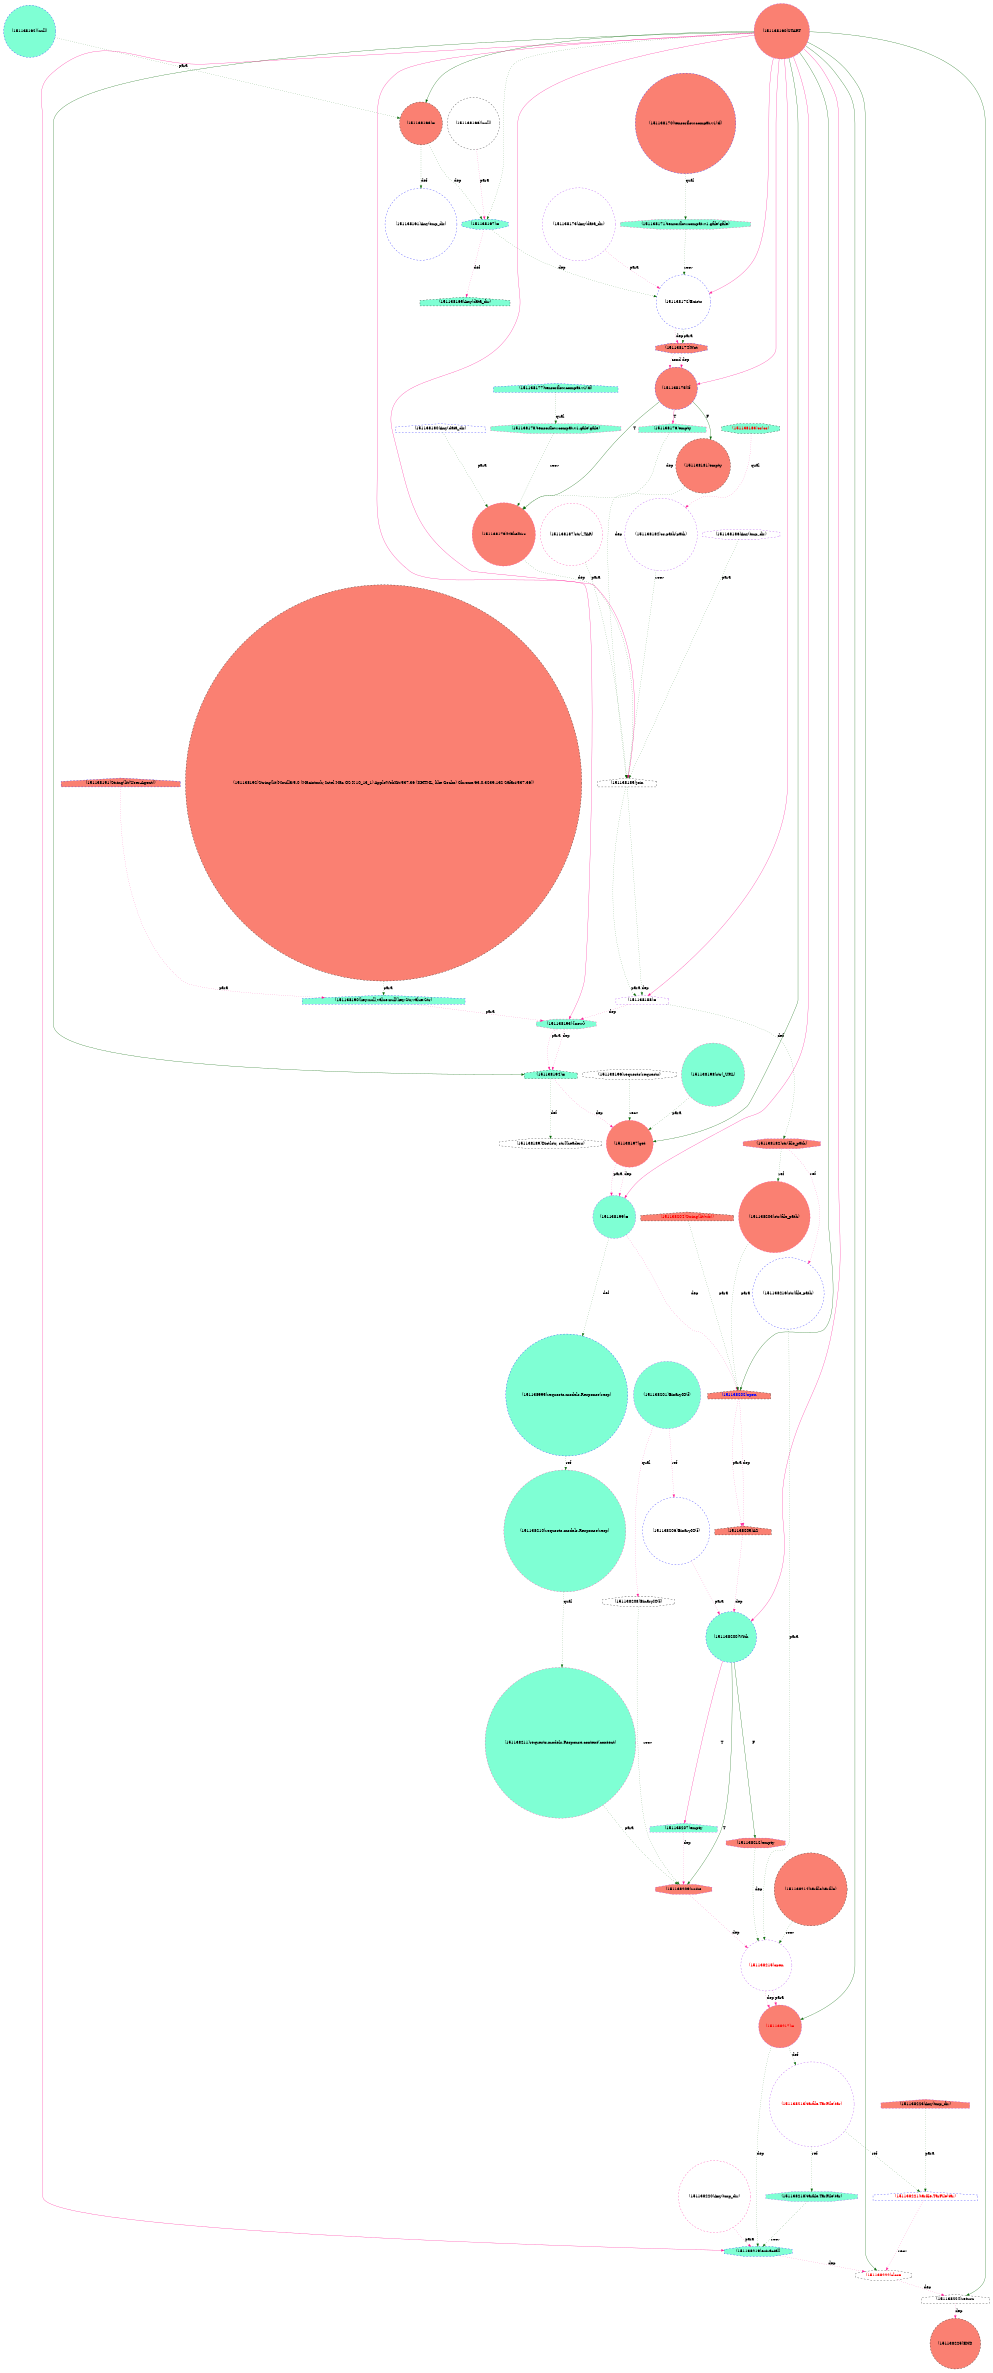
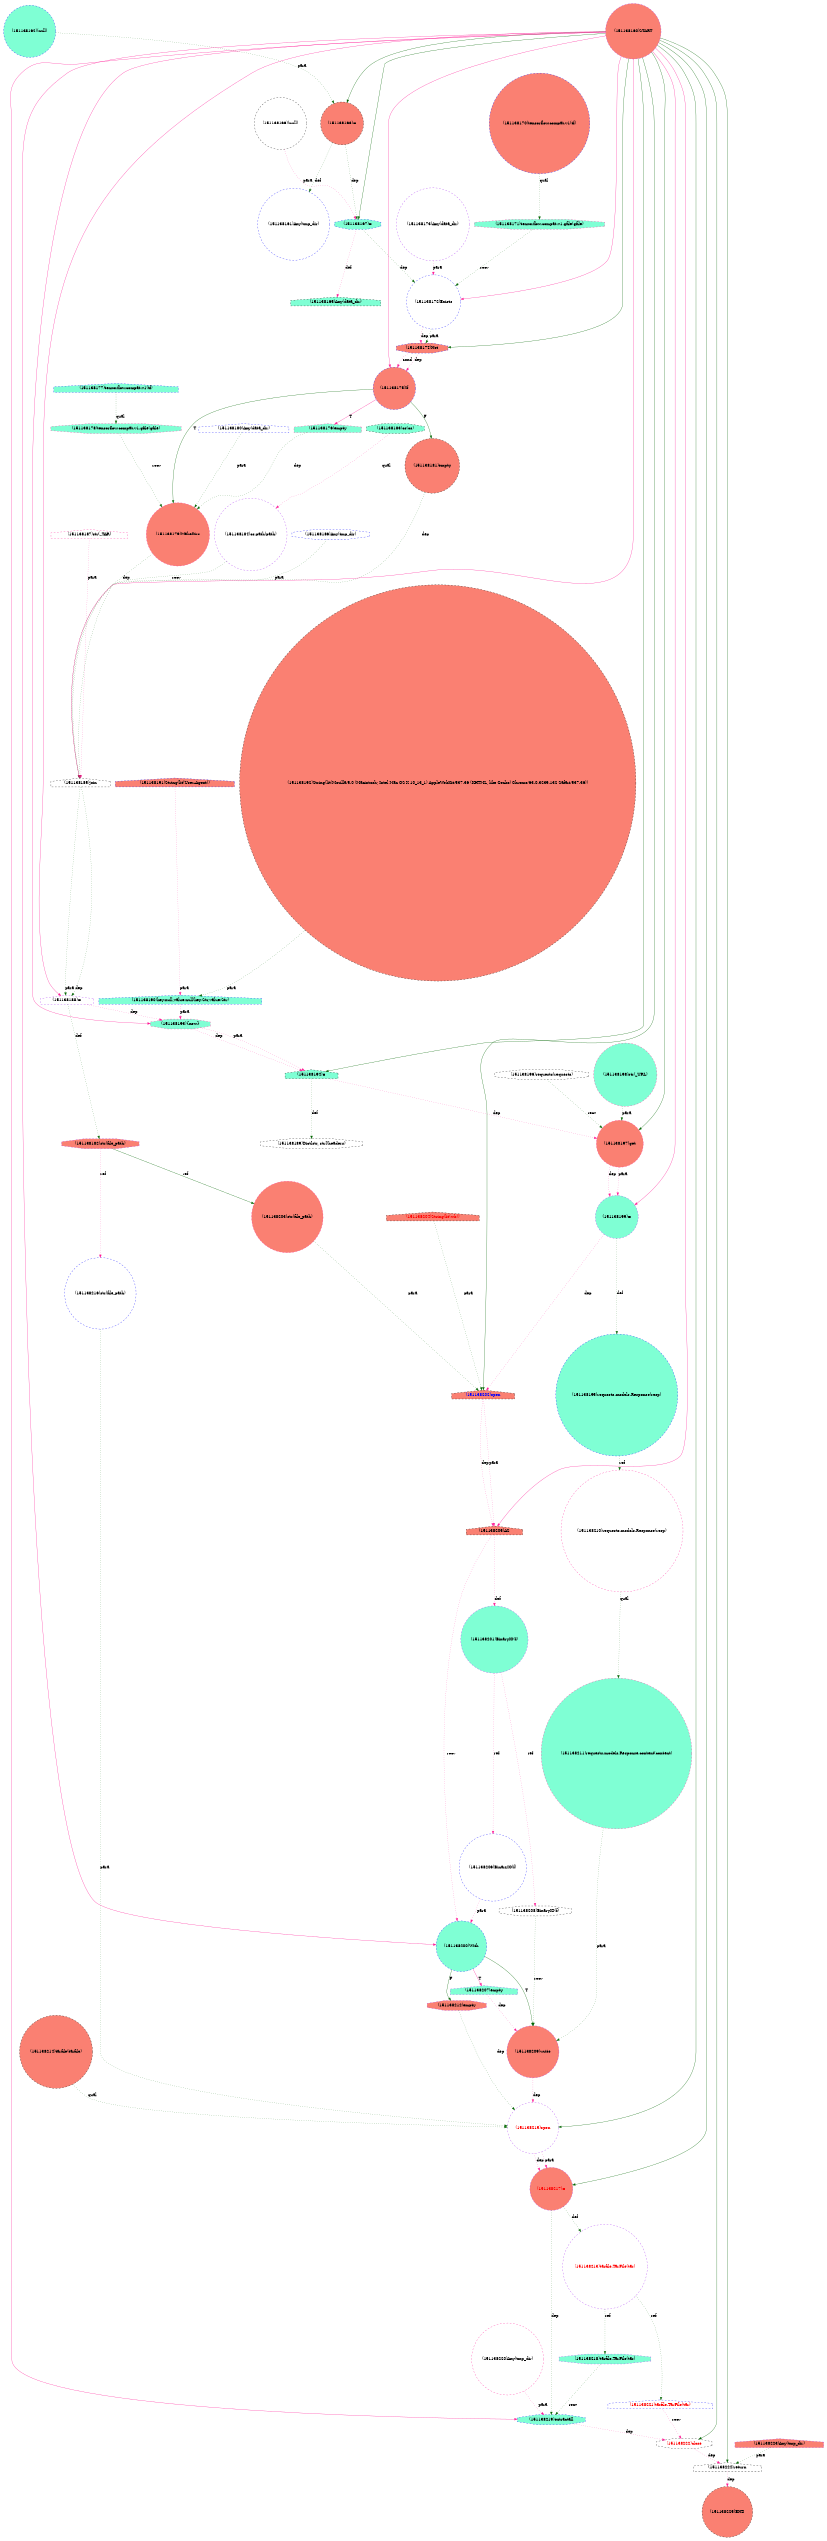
edge "(151138160)START" -> "(151138167)=": style dotted -> solid
edge "(151138160)START" -> "(151138174)Not": added
node "(151138183)os(os)": fontcolor red -> black
node "(151138187)str(_TAR)": shape circle -> house
node "(151138186)Any(tmp_dir)": color purple -> blue
edge "(151138187)str(_TAR)" -> "(151138185)join": color darkgreen -> deeppink
edge "(151138160)START" -> "(151138205)AS": added
edge "(151138160)START" -> "(151138215)open": added
edge "(151138182)str(file_path)" -> "(151138203)str(file_path)": style dotted -> solid
node "(151138995)requests.models.Response(resp)": label "(151138995)requests.models.Response(resp)" -> "(151138195)requests.models.Response(resp)"
edge "(151138201)BinaryIO(f)" -> "(151138208)BinaryIO(f)": label "qual" -> "ref"
node "(151138210)requests.models.Response(resp)": fillcolor aquamarine -> white
edge "(151138205)AS" -> "(151138201)BinaryIO(f)": added, label "def"
edge "(151138205)AS" -> "(151138200)With": label "dep" -> "recv"
node "(151138209)write": shape octagon -> circle
edge "(151138214)tarfile(tarfile)" -> "(151138215)open": label "recv" -> "qual"
edge "(151138223)Any(tmp_dir)" -> "(151138221)tarfile.TarFile(tar)": now "(151138223)Any(tmp_dir)" -> "(151138224)return"
